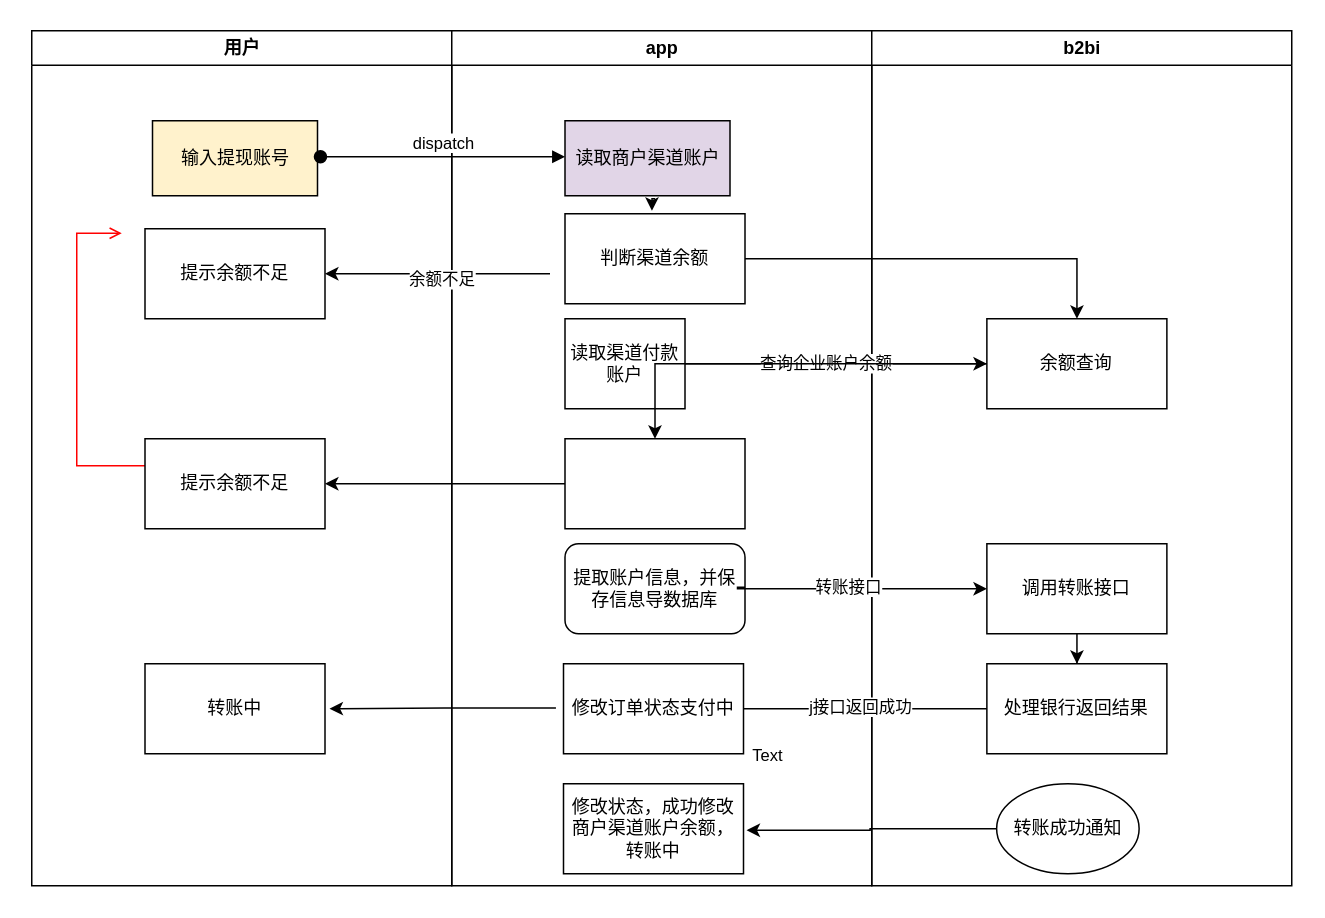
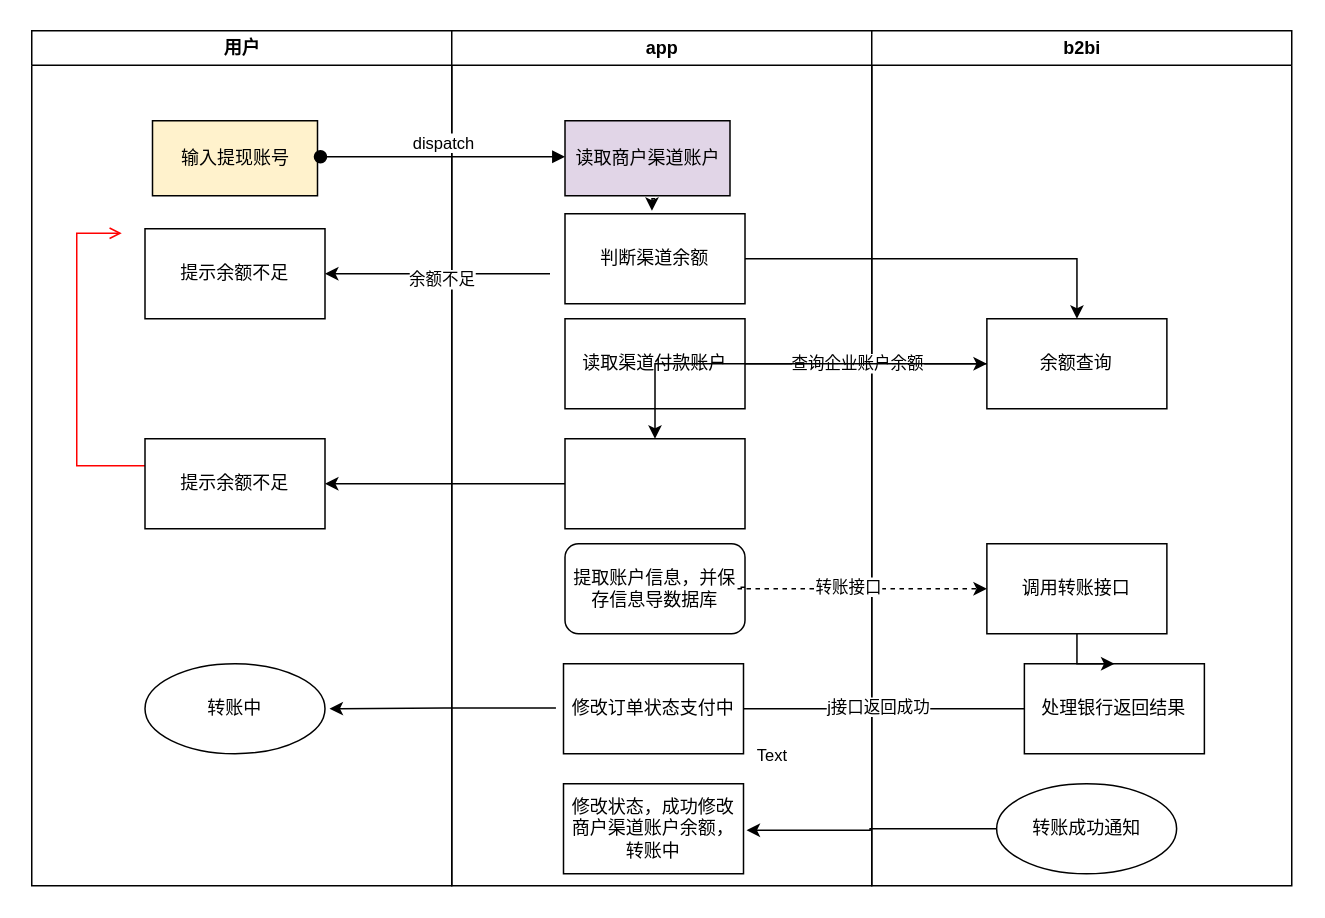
node "读取渠道付款账户": size 120x90 -> 180x90
edge "提取账户信息，并保存信息导数据库" -> "调用转账接口": style solid -> dashed
node "转账中": shape rectangle -> ellipse
node "处理银行返回结果": moved (1077, 709) -> (1114, 709)
node "转账成功通知": size 143x90 -> 180x90
